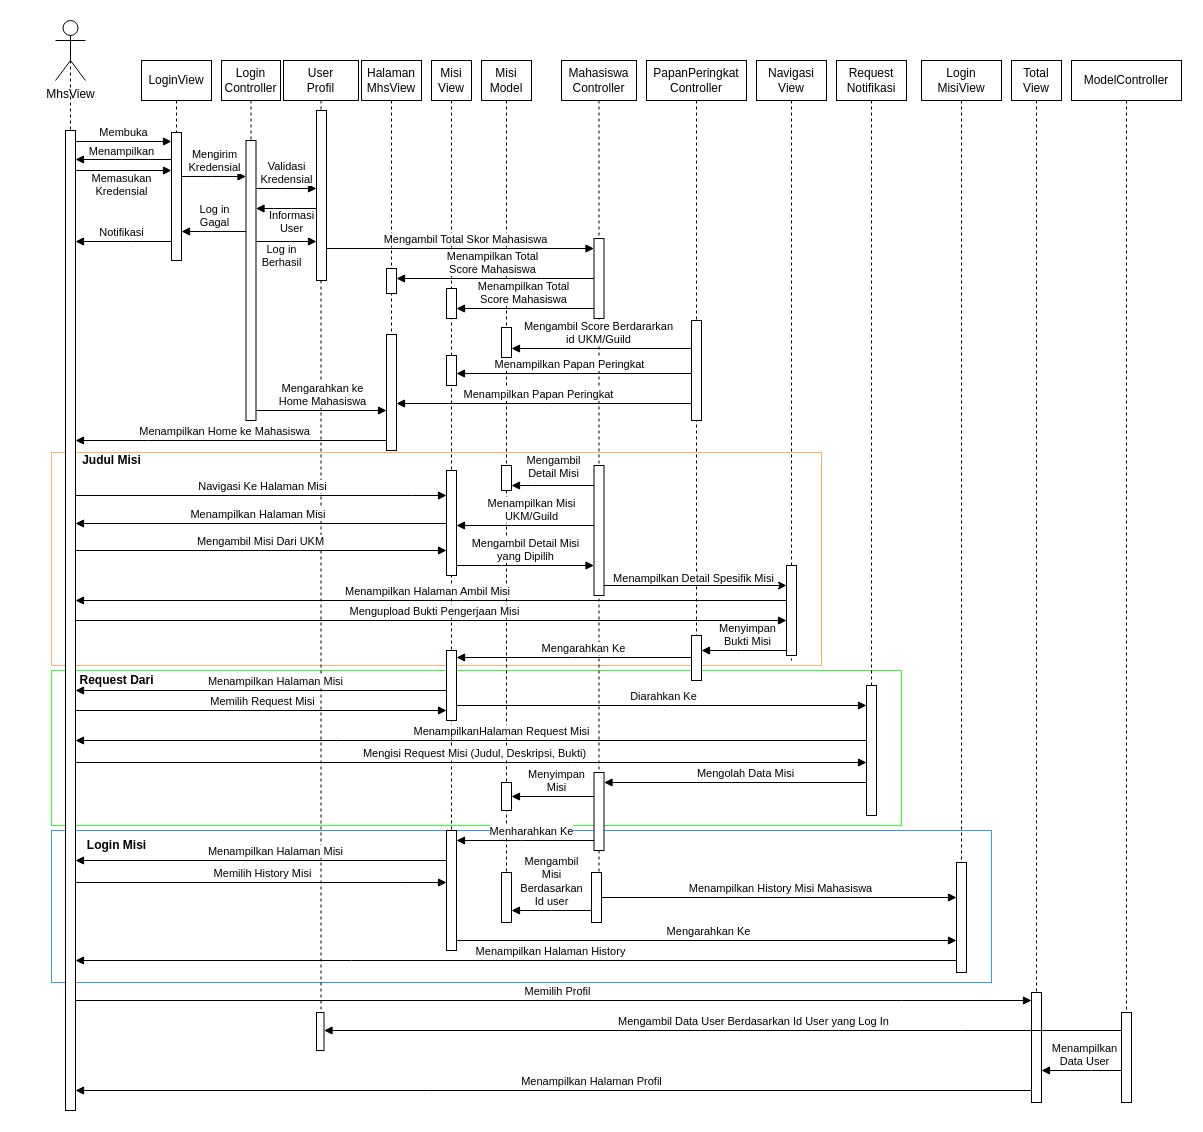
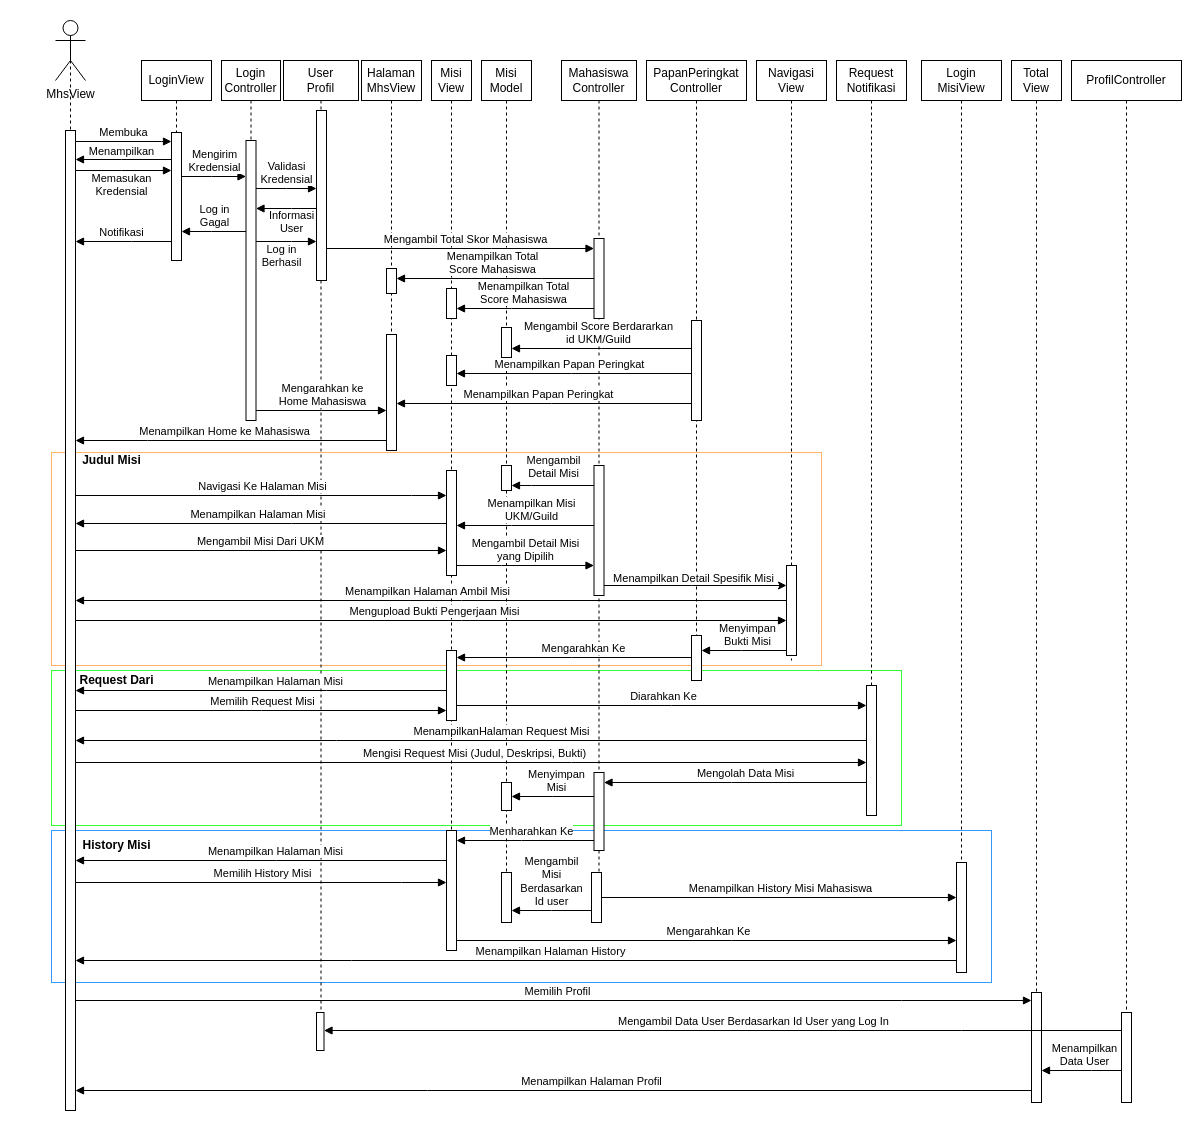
node "ModelController": label "ModelController" -> "ProfilController"
node "Login Misi": label "Login Misi" -> "History Misi"
